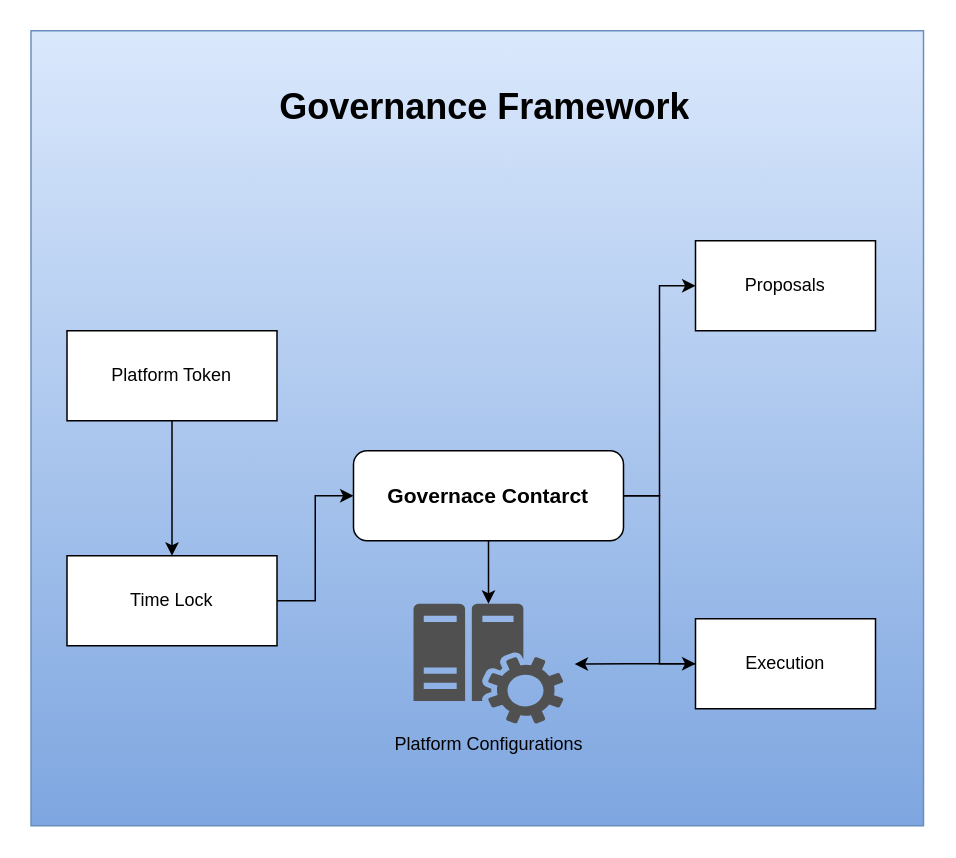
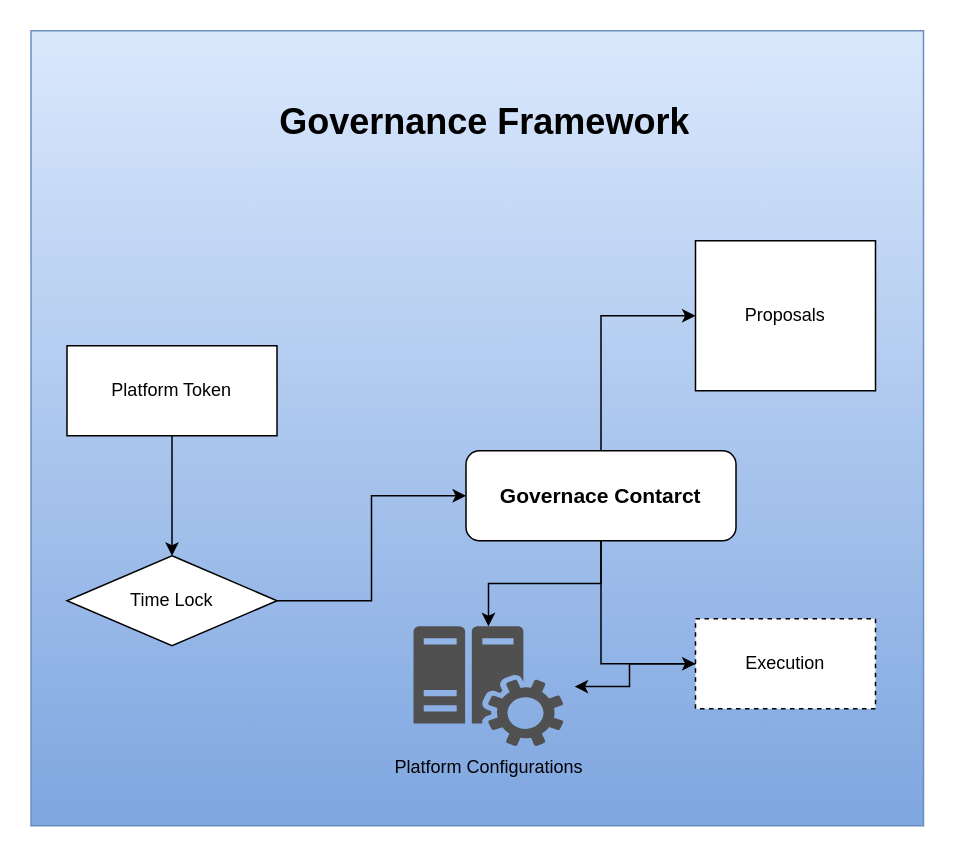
node "Governance Framework": moved (490, 113) -> (490, 128)
node "Proposals": size 180x90 -> 180x150
node "Platform Token": moved (172, 376) -> (172, 391)
node "Governace Contarct": moved (488, 496) -> (601, 496)
node "Time Lock": shape rectangle -> diamond
node "Platform Configurations": moved (488, 664) -> (488, 686)
node "Execution": style solid -> dashed
